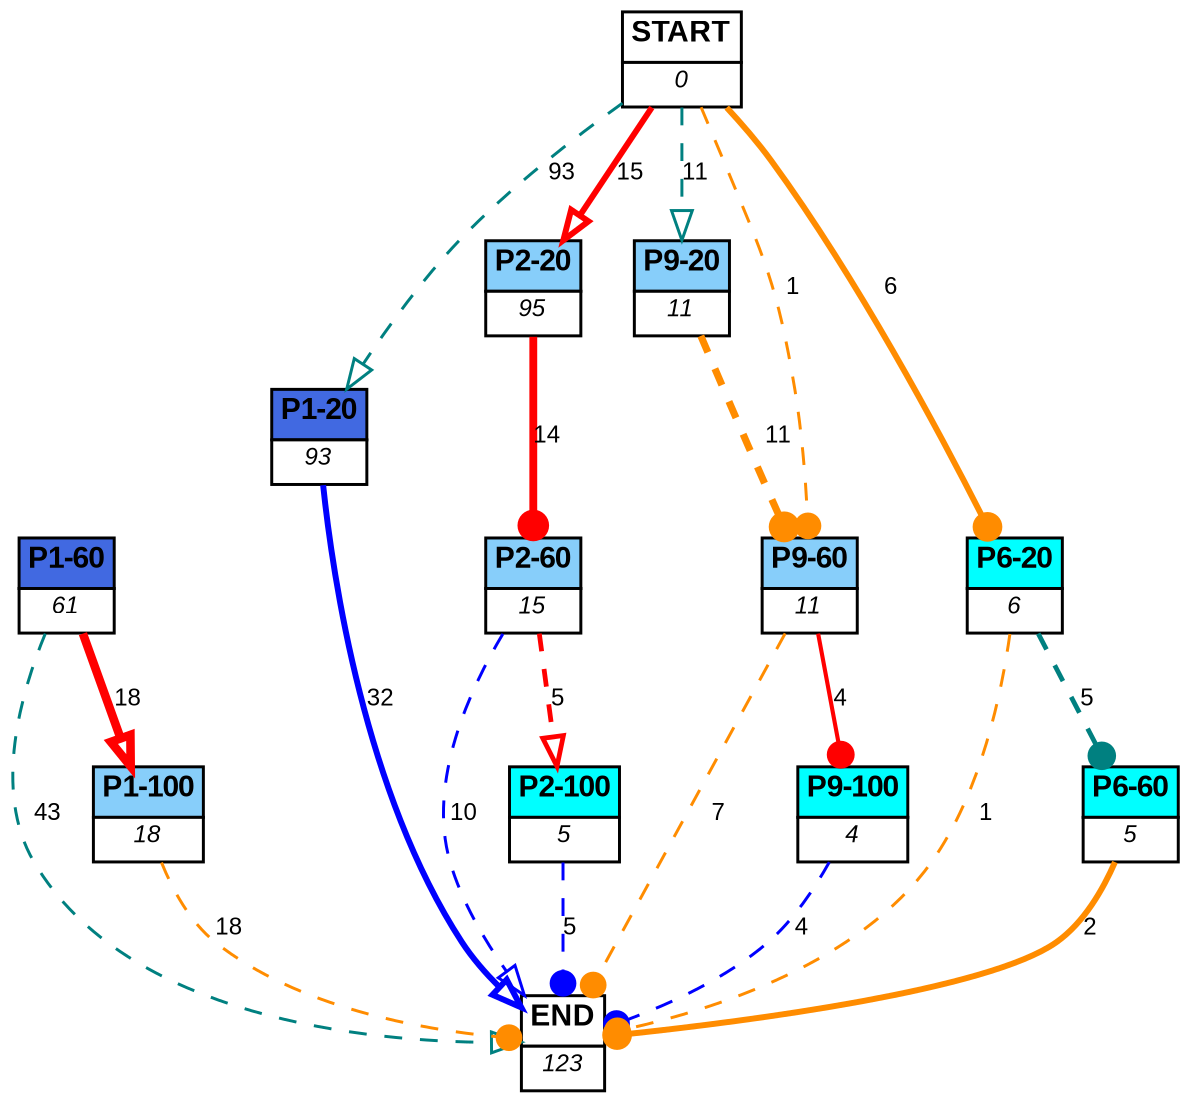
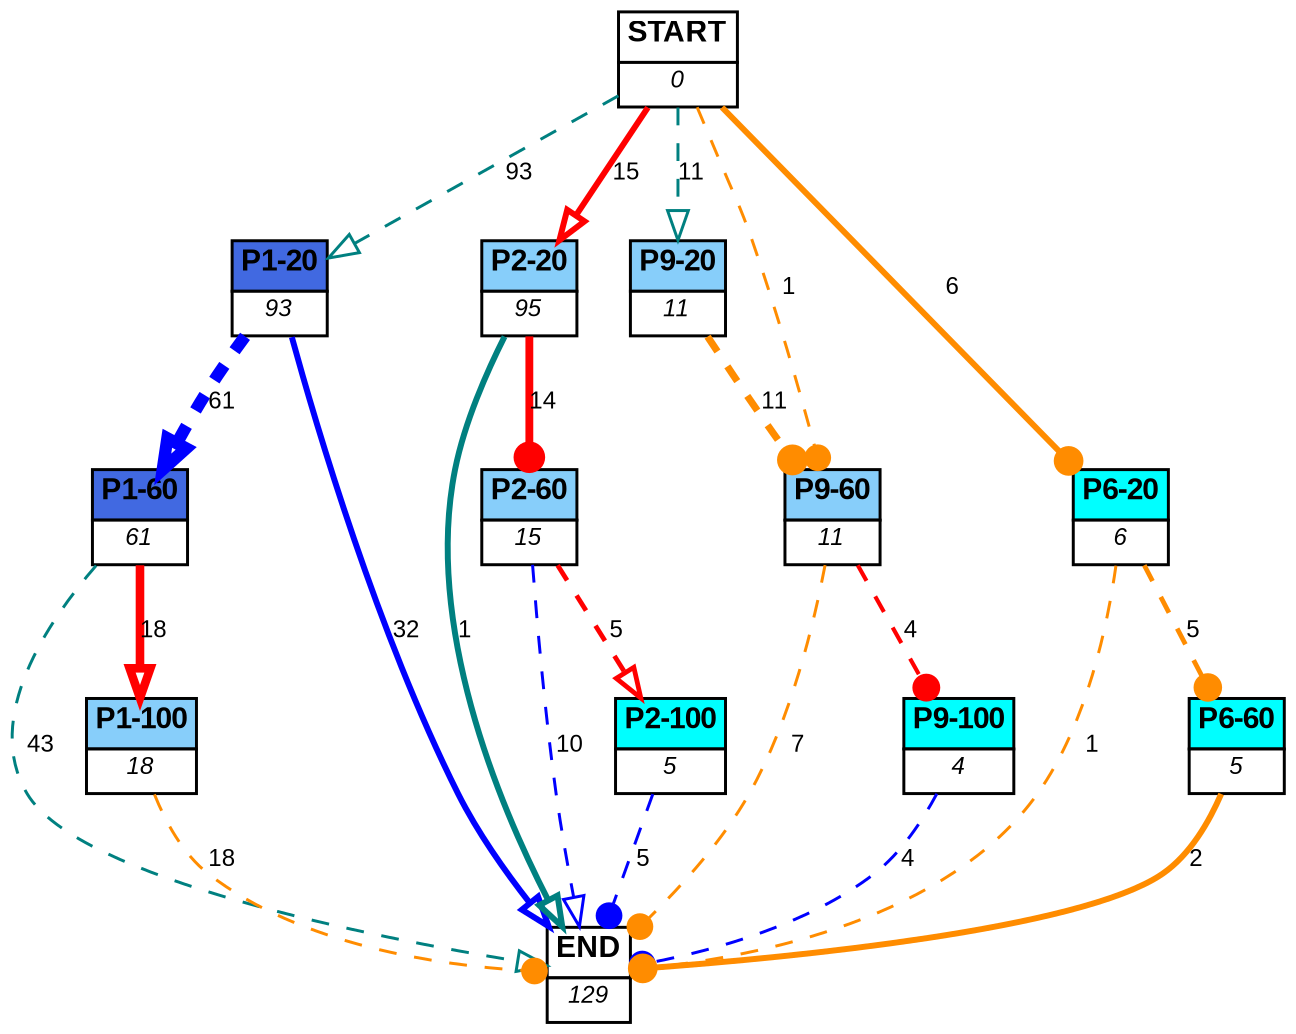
edge "P1-20" -> "P1-60": added, label "61"
edge "P2-20" -> "END": added, label "1"
edge "P9-60" -> "P9-100": style bold -> dashed
edge "P6-20" -> "P6-60": color teal -> darkorange
node "END": text "123" -> "129"
